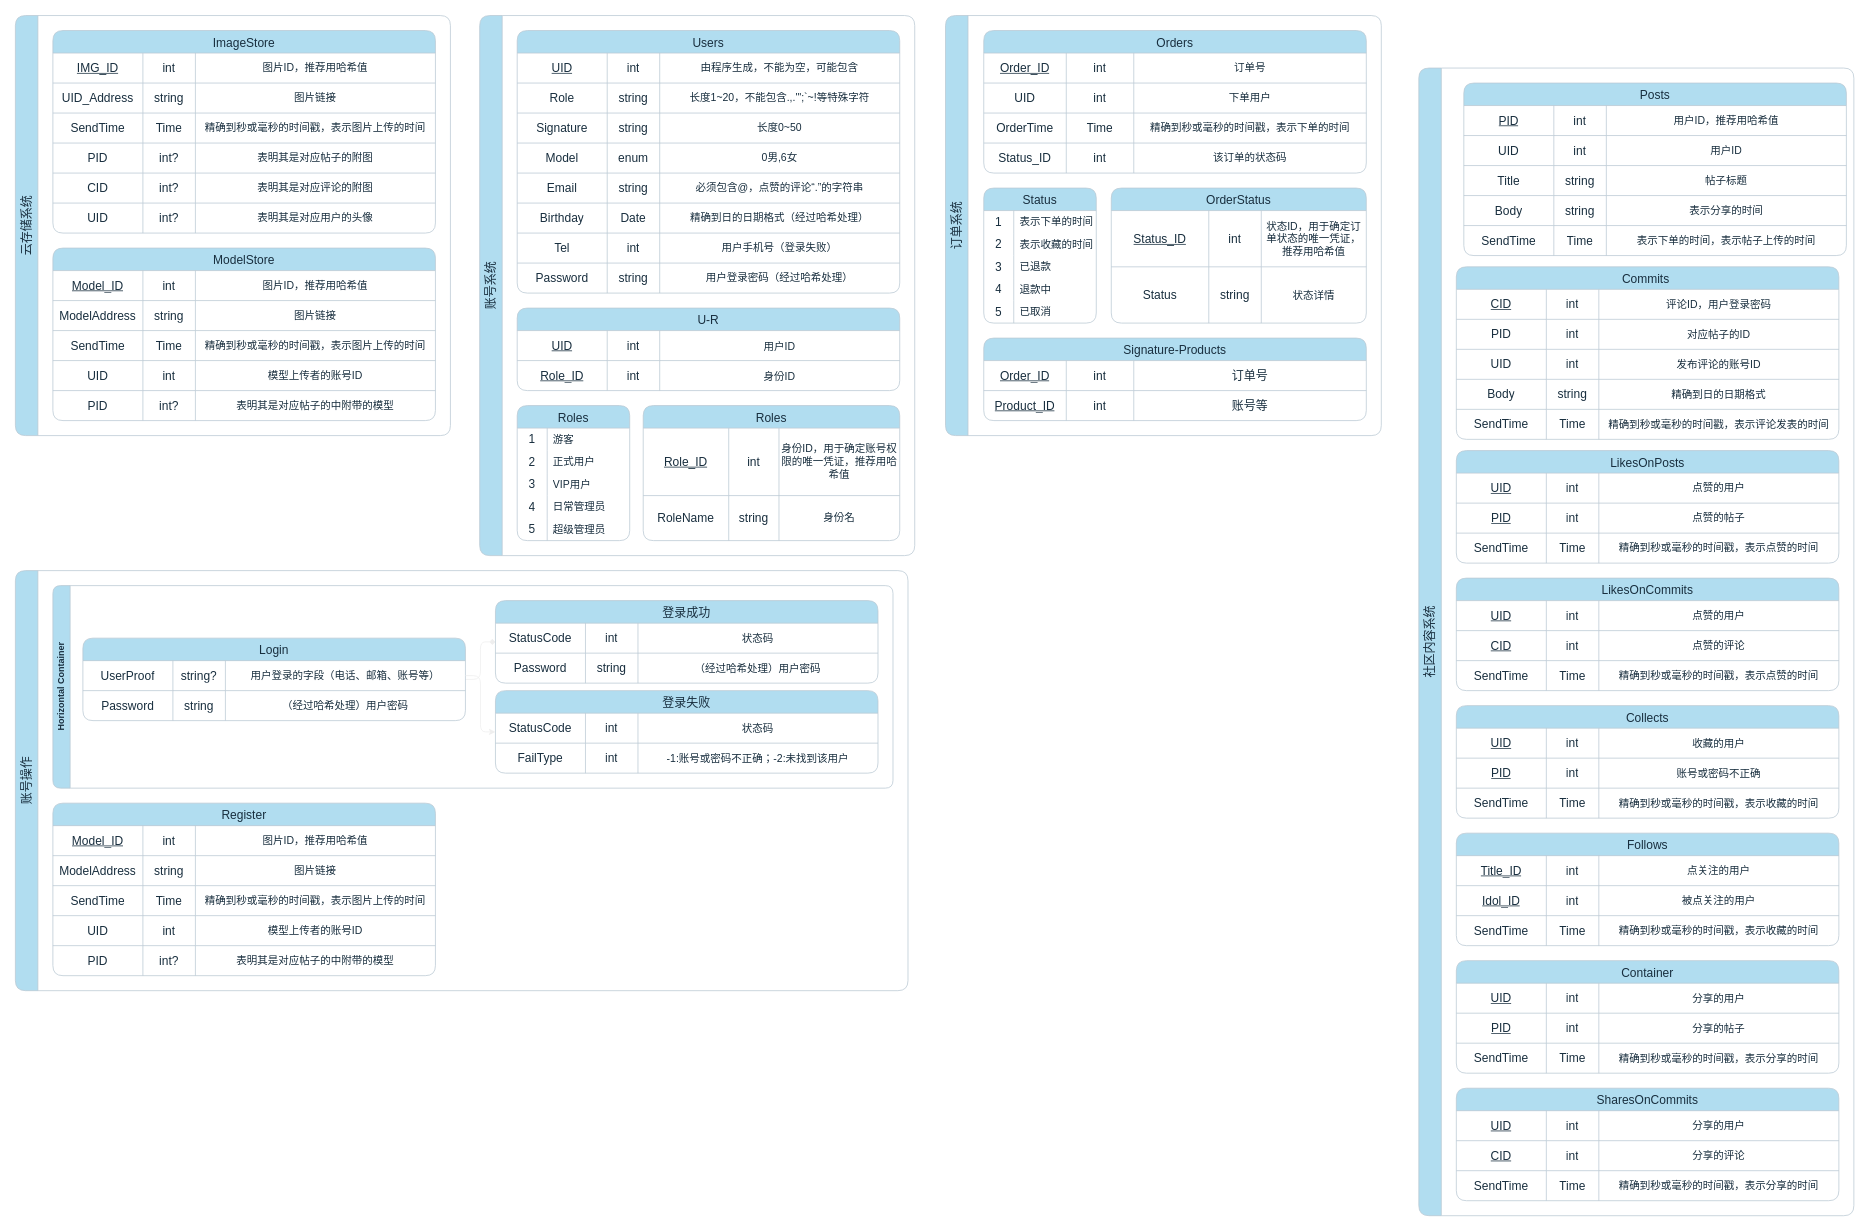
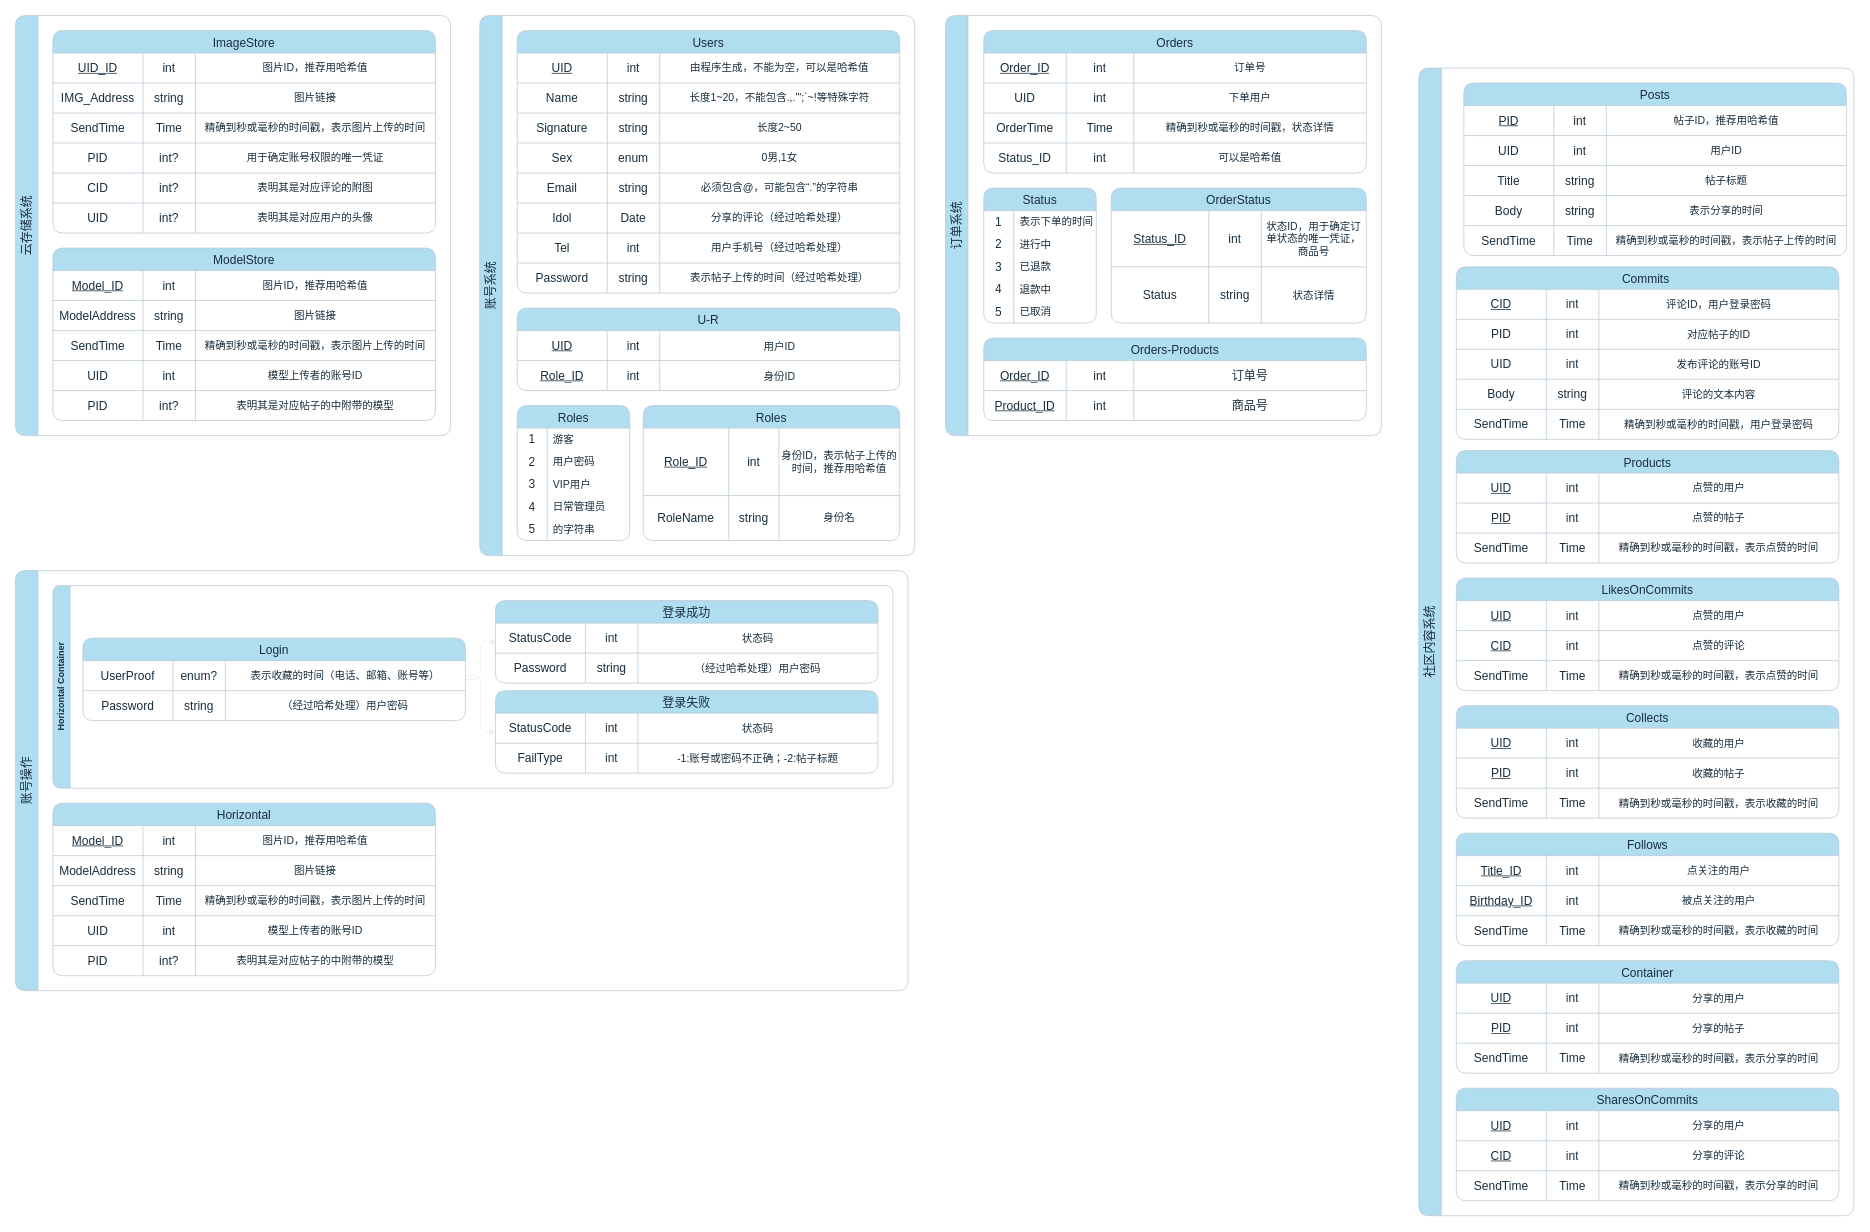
node "IMG_ID": label "IMG_ID" -> "UID_ID"
node "由程序生成，不能为空，可能包含": label "由程序生成，不能为空，可能包含" -> "由程序生成，不能为空，可以是哈希值"
node "UID_Address": label "UID_Address" -> "IMG_Address"
node "Role": label "Role" -> "Name"
node "用户ID，推荐用哈希值": label "用户ID，推荐用哈希值" -> "帖子ID，推荐用哈希值"
node "长度0~50": label "长度0~50" -> "长度2~50"
node "精确到秒或毫秒的时间戳，表示下单的时间": label "精确到秒或毫秒的时间戳，表示下单的时间" -> "精确到秒或毫秒的时间戳，状态详情"
node "表明其是对应帖子的附图": label "表明其是对应帖子的附图" -> "用于确定账号权限的唯一凭证"
node "Model": label "Model" -> "Sex"
node "0男,6女": label "0男,6女" -> "0男,1女"
node "该订单的状态码": label "该订单的状态码" -> "可以是哈希值"
node "必须包含@，点赞的评论“.”的字符串": label "必须包含@，点赞的评论“.”的字符串" -> "必须包含@，可能包含“.”的字符串"
node "Birthday": label "Birthday" -> "Idol"
node "精确到日的日期格式（经过哈希处理）": label "精确到日的日期格式（经过哈希处理）" -> "分享的评论（经过哈希处理）"
node "状态ID，用于确定订单状态的唯一凭证，推荐用哈希值": label "状态ID，用于确定订单状态的唯一凭证，推荐用哈希值" -> "状态ID，用于确定订单状态的唯一凭证，商品号"
node "表示下单的时间，表示帖子上传的时间": label "表示下单的时间，表示帖子上传的时间" -> "精确到秒或毫秒的时间戳，表示帖子上传的时间"
node "表示收藏的时间": label "表示收藏的时间" -> "进行中"
node "用户手机号（登录失败）": label "用户手机号（登录失败）" -> "用户手机号（经过哈希处理）"
node "用户登录密码（经过哈希处理）": label "用户登录密码（经过哈希处理）" -> "表示帖子上传的时间（经过哈希处理）"
node "Signature-Products": label "Signature-Products" -> "Orders-Products"
node "精确到日的日期格式": label "精确到日的日期格式" -> "评论的文本内容"
node "账号等": label "账号等" -> "商品号"
node "精确到秒或毫秒的时间戳，表示评论发表的时间": label "精确到秒或毫秒的时间戳，表示评论发表的时间" -> "精确到秒或毫秒的时间戳，用户登录密码"
node "正式用户": label "正式用户" -> "用户密码"
node "身份ID，用于确定账号权限的唯一凭证，推荐用哈希值": label "身份ID，用于确定账号权限的唯一凭证，推荐用哈希值" -> "身份ID，表示帖子上传的时间，推荐用哈希值"
node "LikesOnPosts": label "LikesOnPosts" -> "Products"
node "超级管理员": label "超级管理员" -> "的字符串"
node "string?": label "string?" -> "enum?"
node "用户登录的字段（电话、邮箱、账号等）": label "用户登录的字段（电话、邮箱、账号等）" -> "表示收藏的时间（电话、邮箱、账号等）"
node "-1:账号或密码不正确；-2:未找到该用户": label "-1:账号或密码不正确；-2:未找到该用户" -> "-1:账号或密码不正确；-2:帖子标题"
node "账号或密码不正确": label "账号或密码不正确" -> "收藏的帖子"
node "Register": label "Register" -> "Horizontal"
node "Idol_ID": label "Idol_ID" -> "Birthday_ID"
